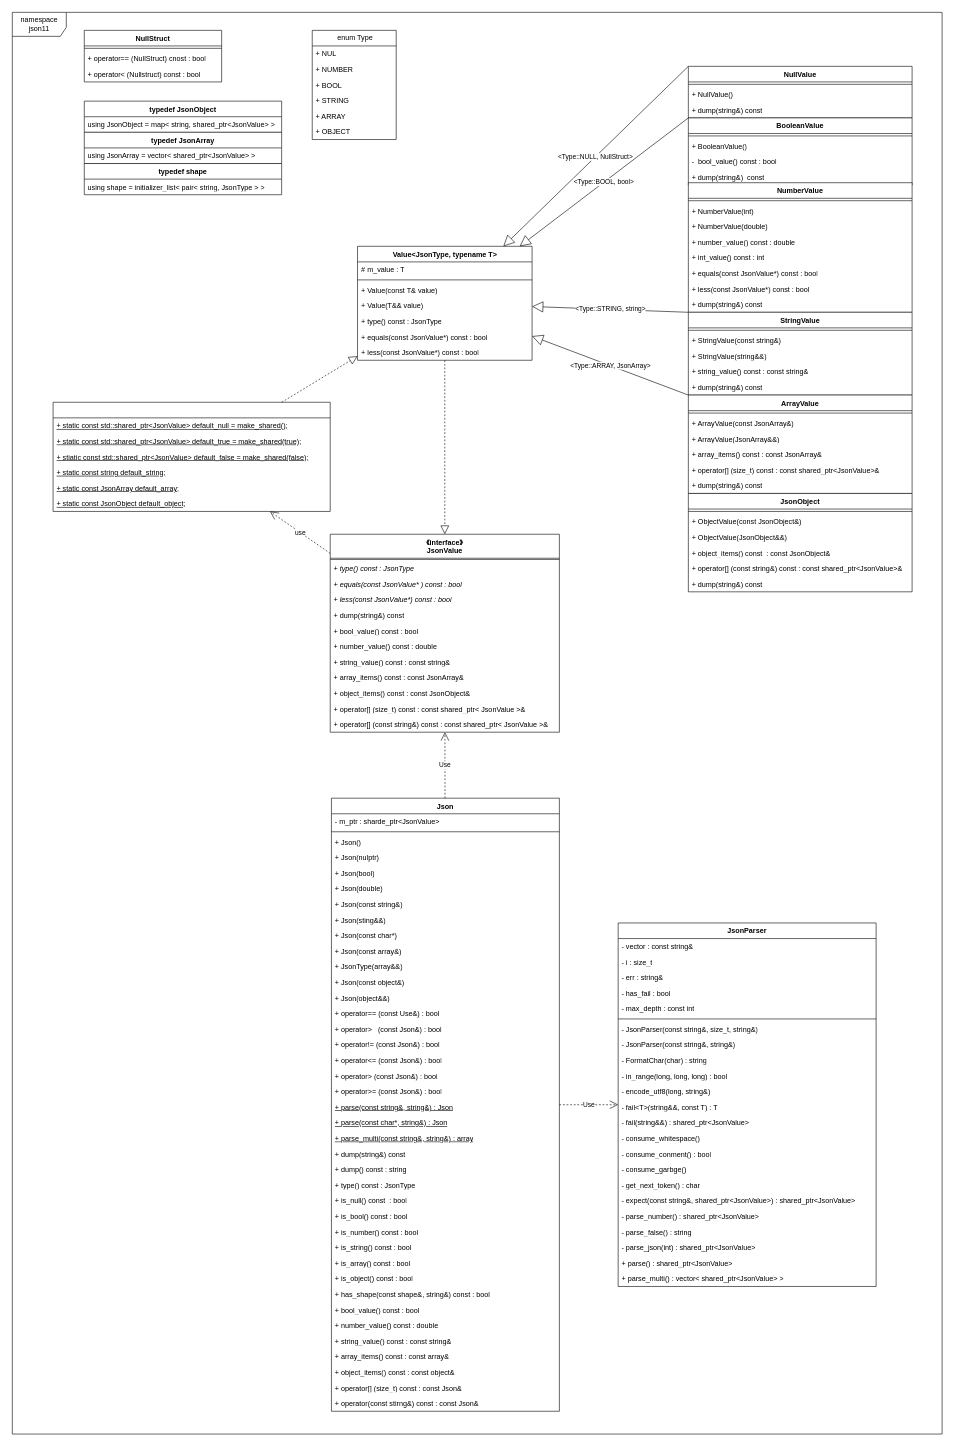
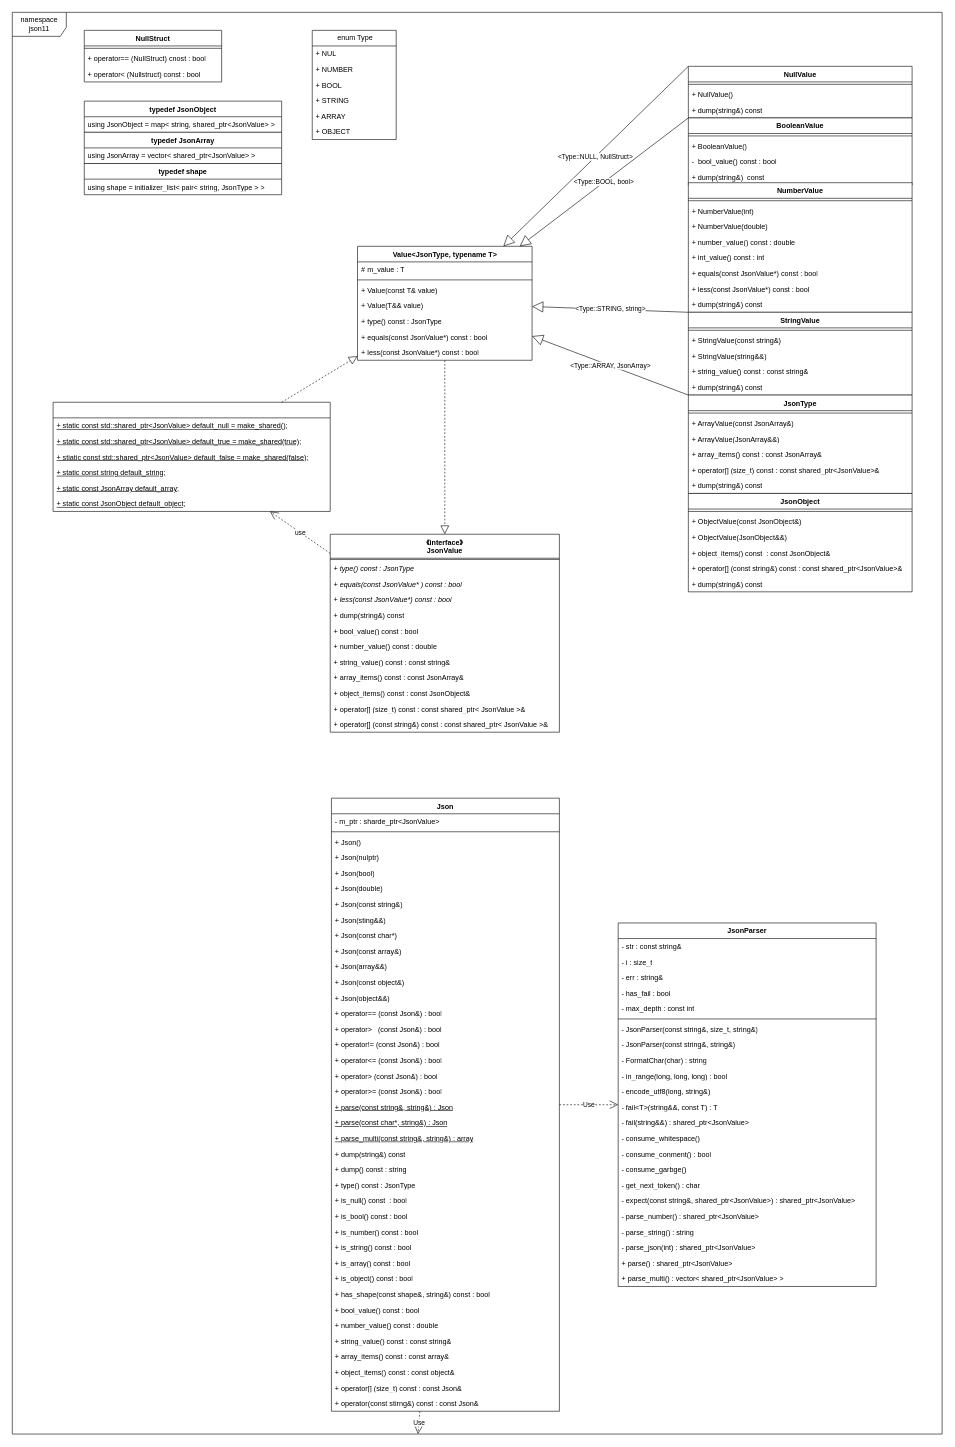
node "ArrayValue": label "ArrayValue" -> "JsonType"
edge "Json" -> "《interface》 JsonValue": now "Json" -> "namespace json11"
node "- vector : const string&": label "- vector : const string&" -> "- str : const string&"
node "+ JsonType(array&&)": label "+ JsonType(array&&)" -> "+ Json(array&&)"
node "+ operator== (const Use&) : bool": label "+ operator== (const Use&) : bool" -> "+ operator== (const Json&) : bool"
node "- parse_false() : string": label "- parse_false() : string" -> "- parse_string() : string"
